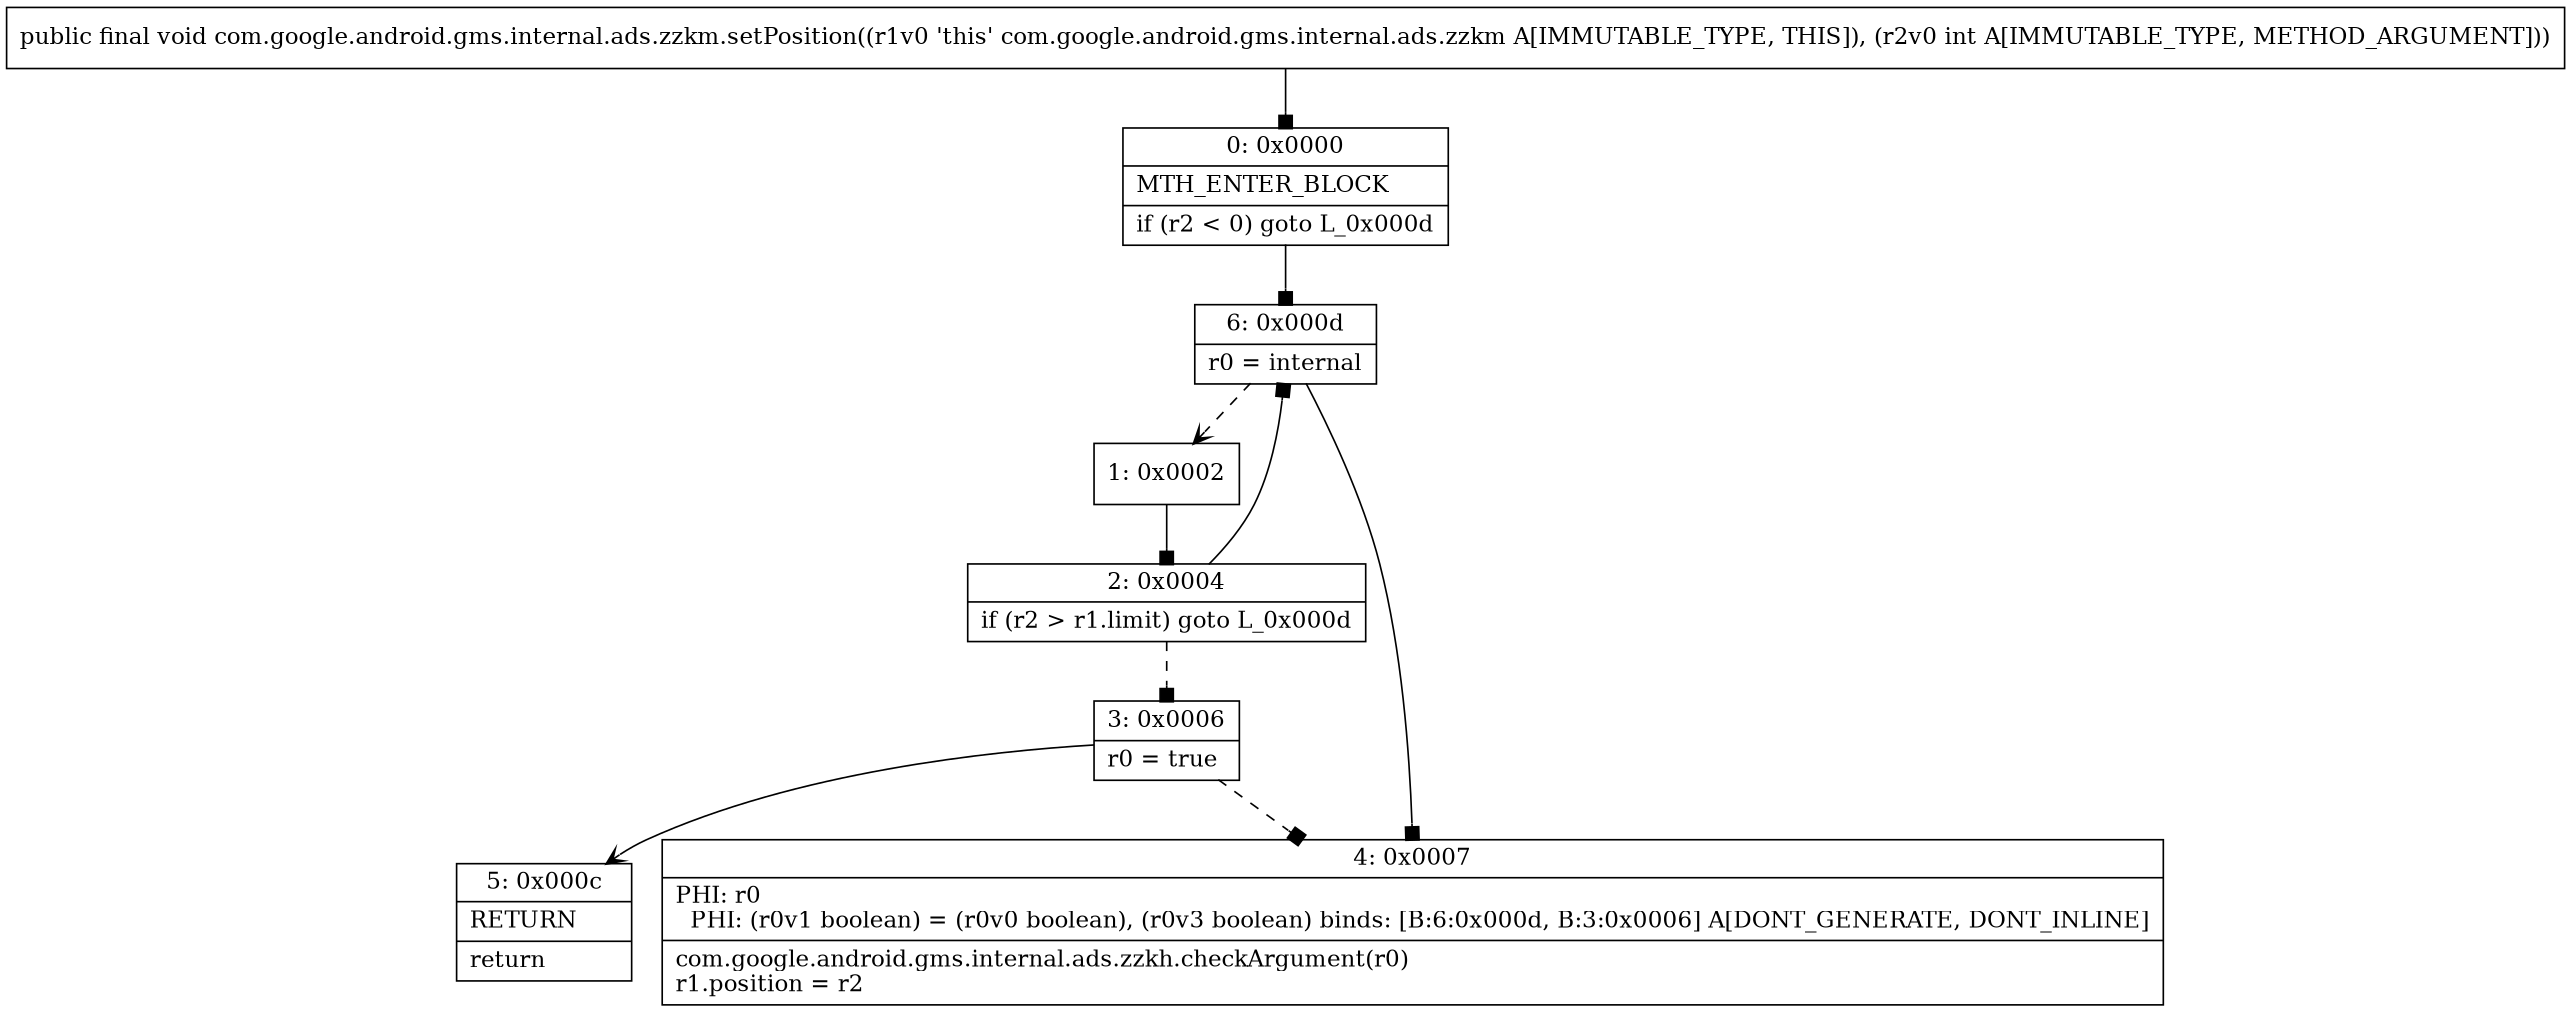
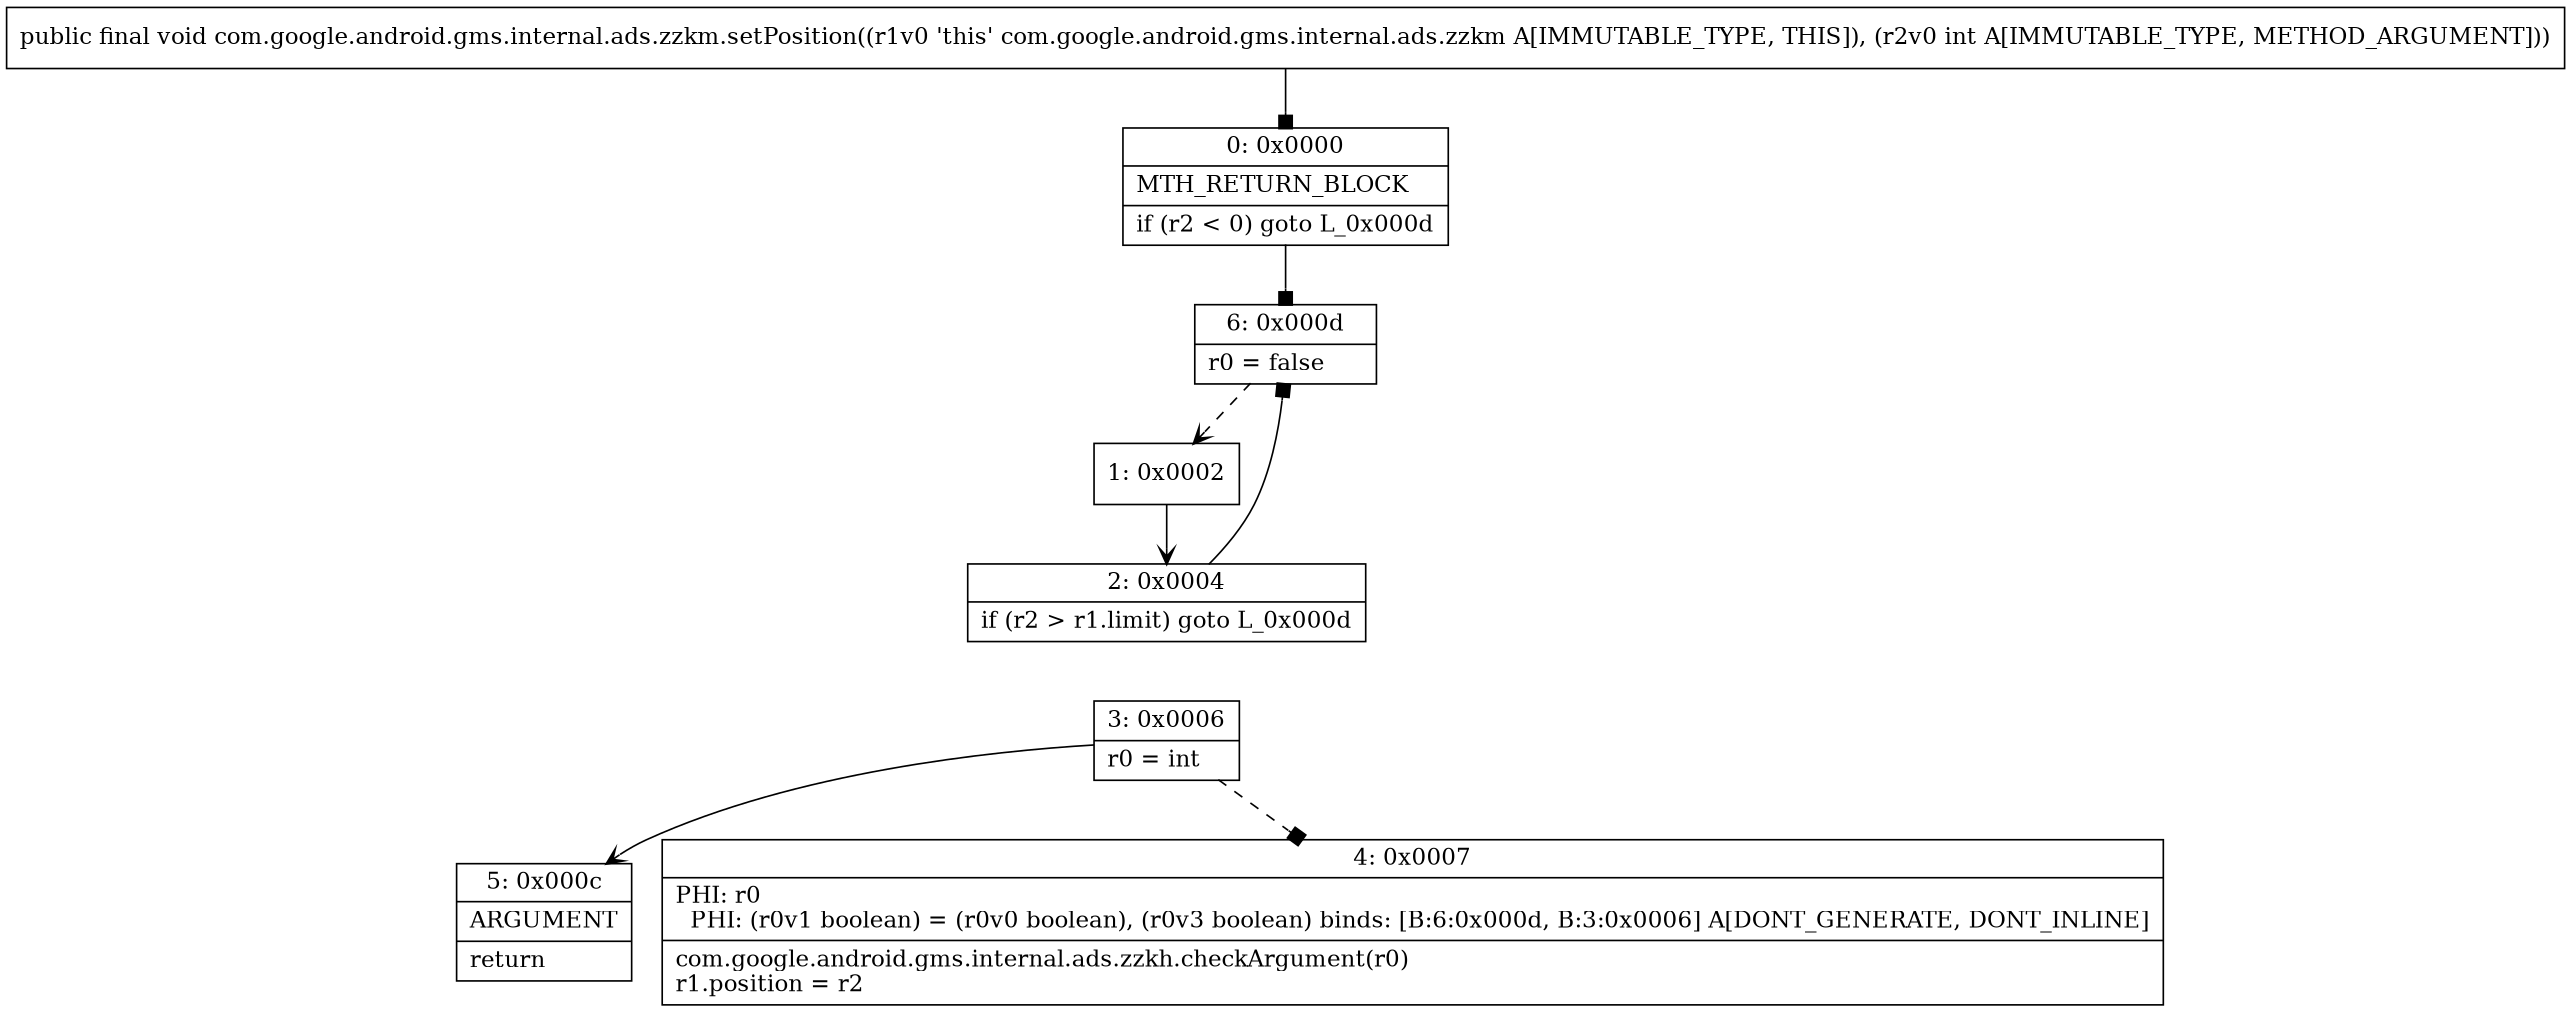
node "0: 0x0000": text "MTH_ENTER_BLOCK" -> "MTH_RETURN_BLOCK"
node "6: 0x000d": text "r0 = internal" -> "r0 = false"
edge "1: 0x0002" -> "2: 0x0004": arrowhead box -> vee
edge "6: 0x000d" -> "4: 0x0007": removed
edge "2: 0x0004" -> "3: 0x0006": removed
node "3: 0x0006": text "r0 = true" -> "r0 = int"
node "5: 0x000c": text "RETURN" -> "ARGUMENT"
